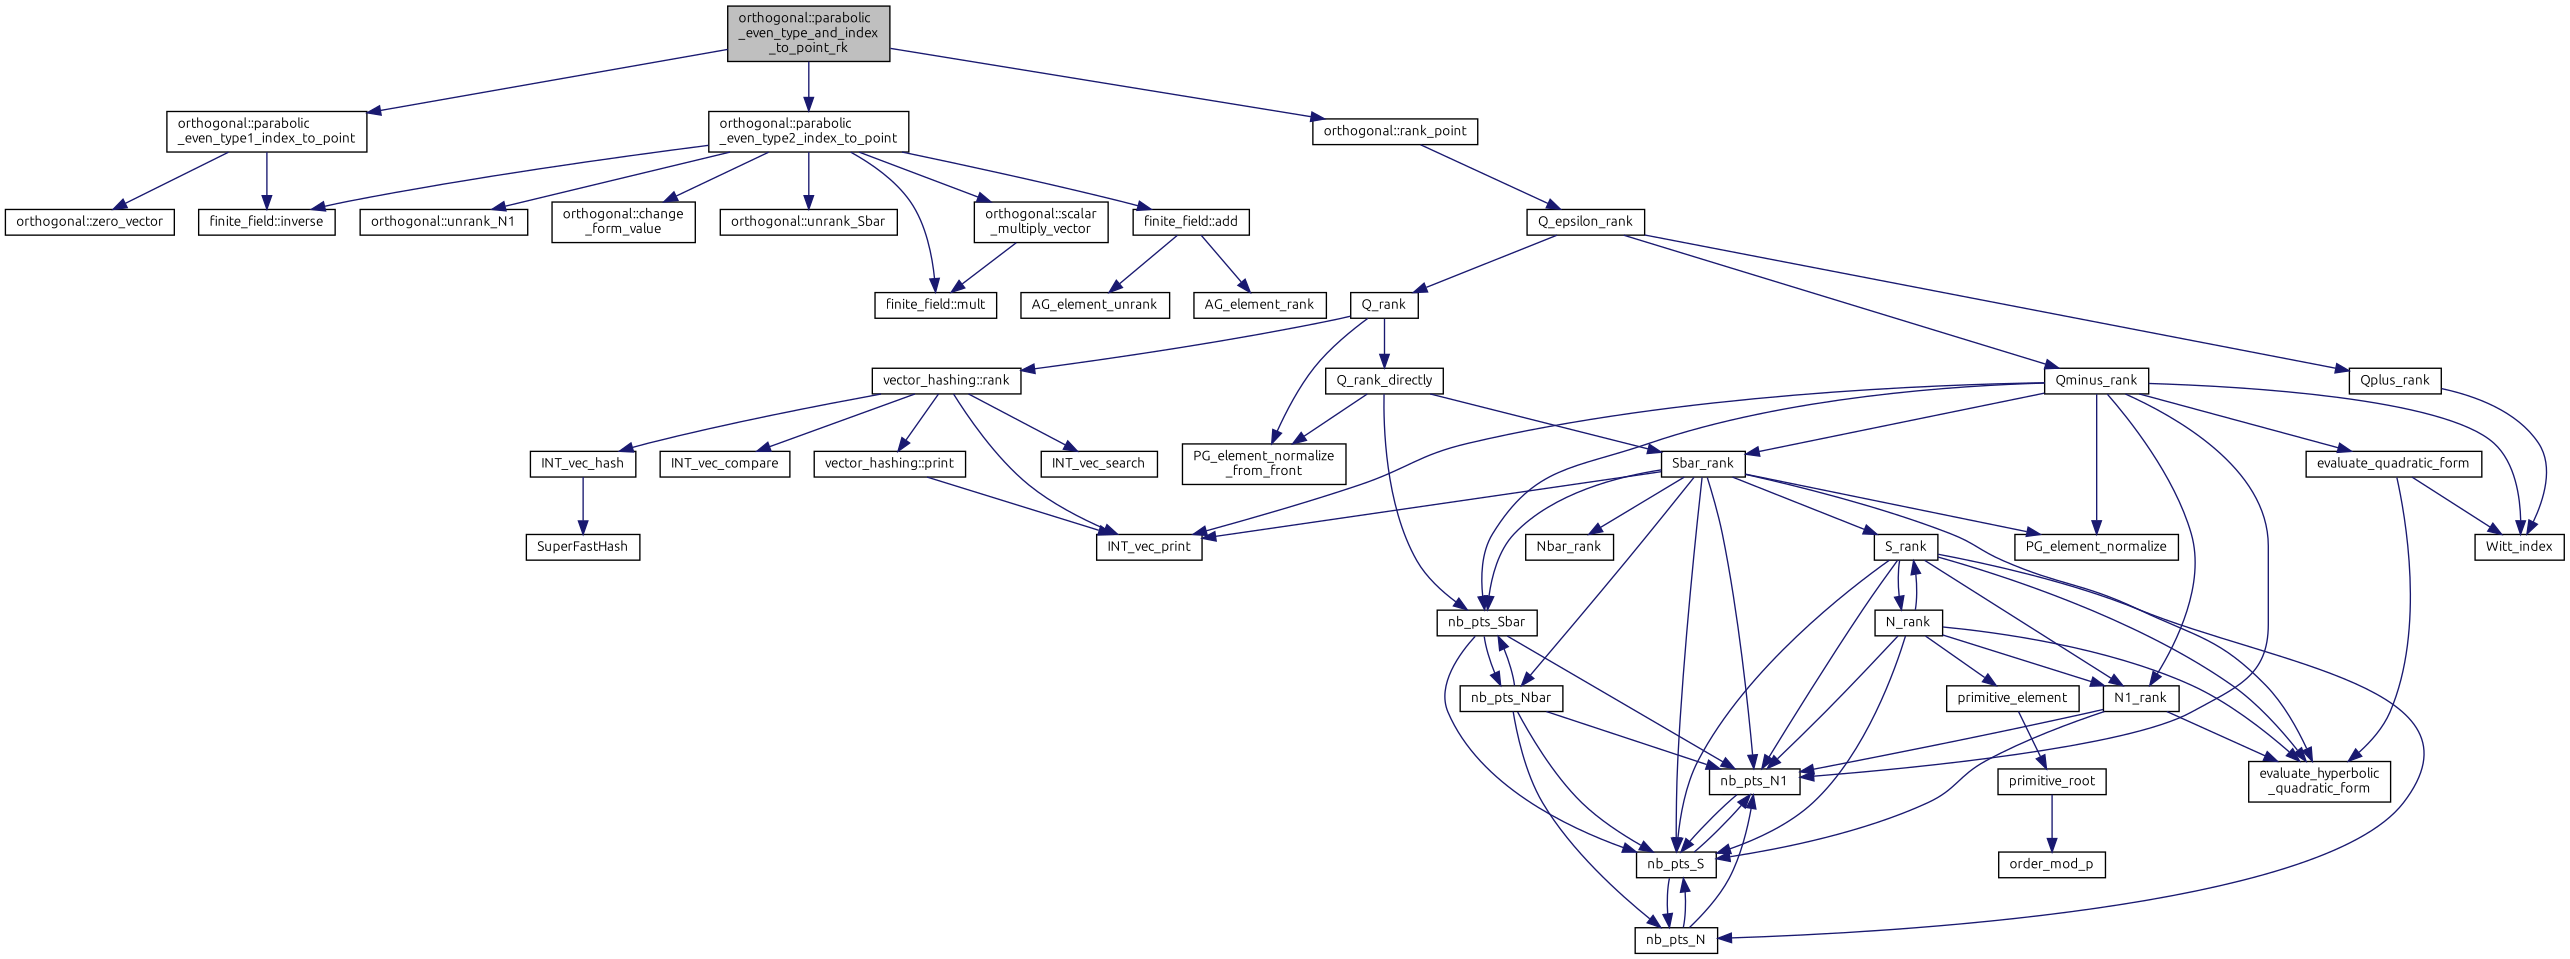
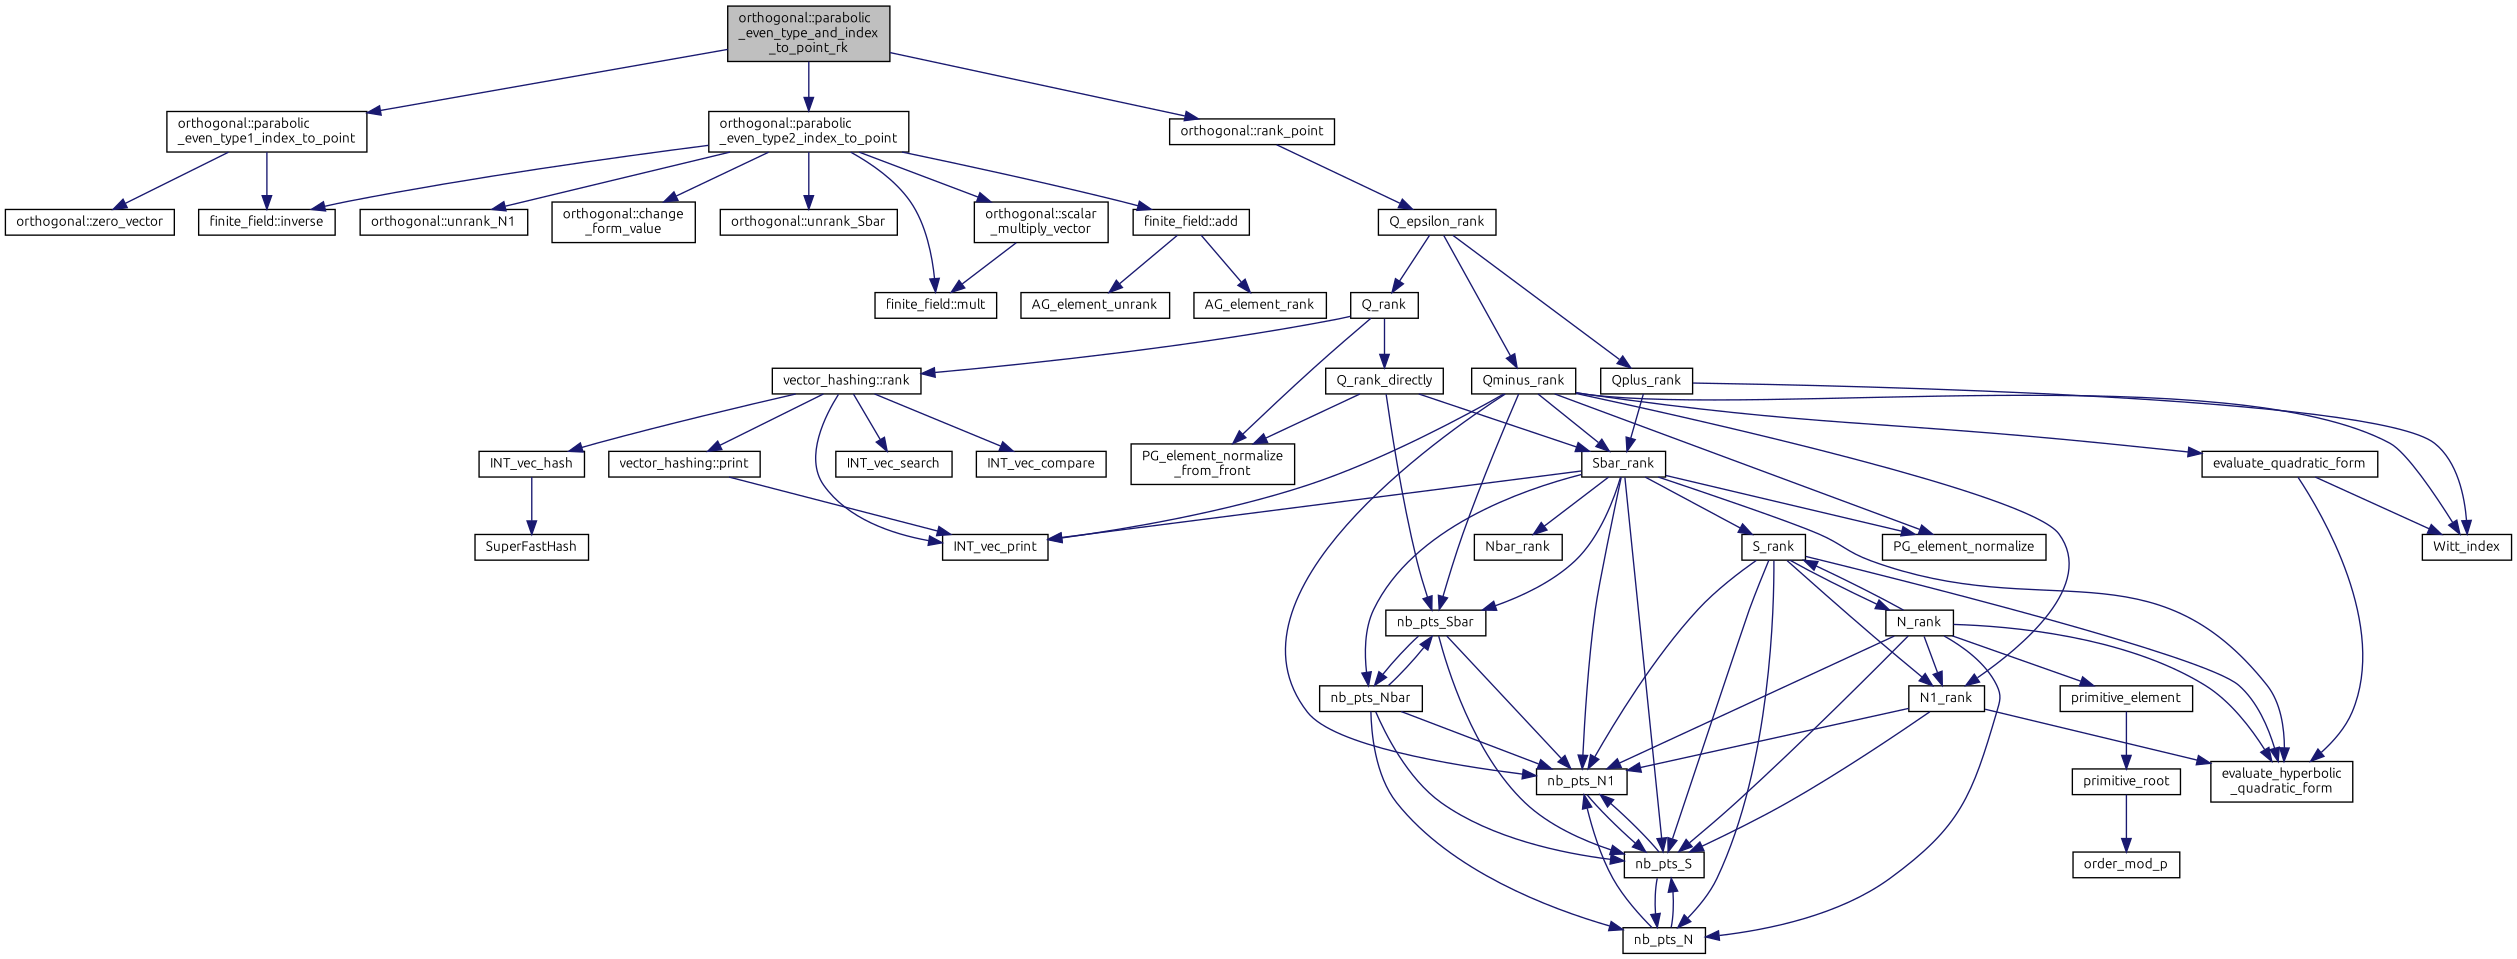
edge "Qplus_rank" -> "Sbar_rank": added
edge "N_rank" -> "nb_pts_N": added
